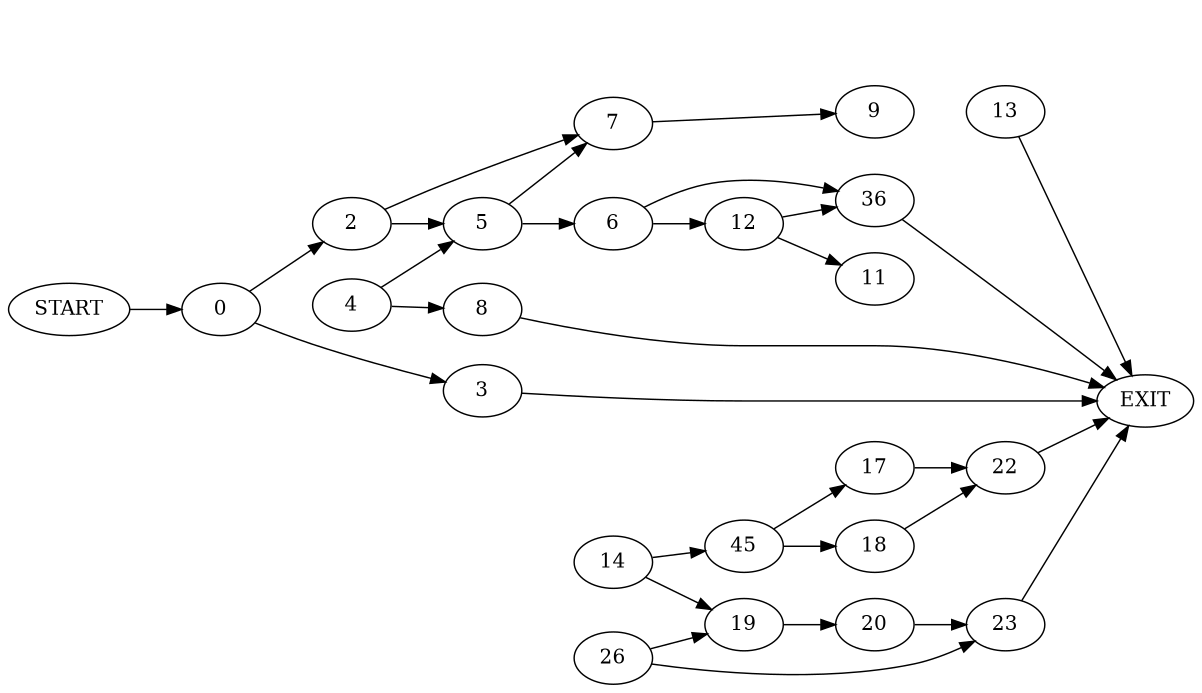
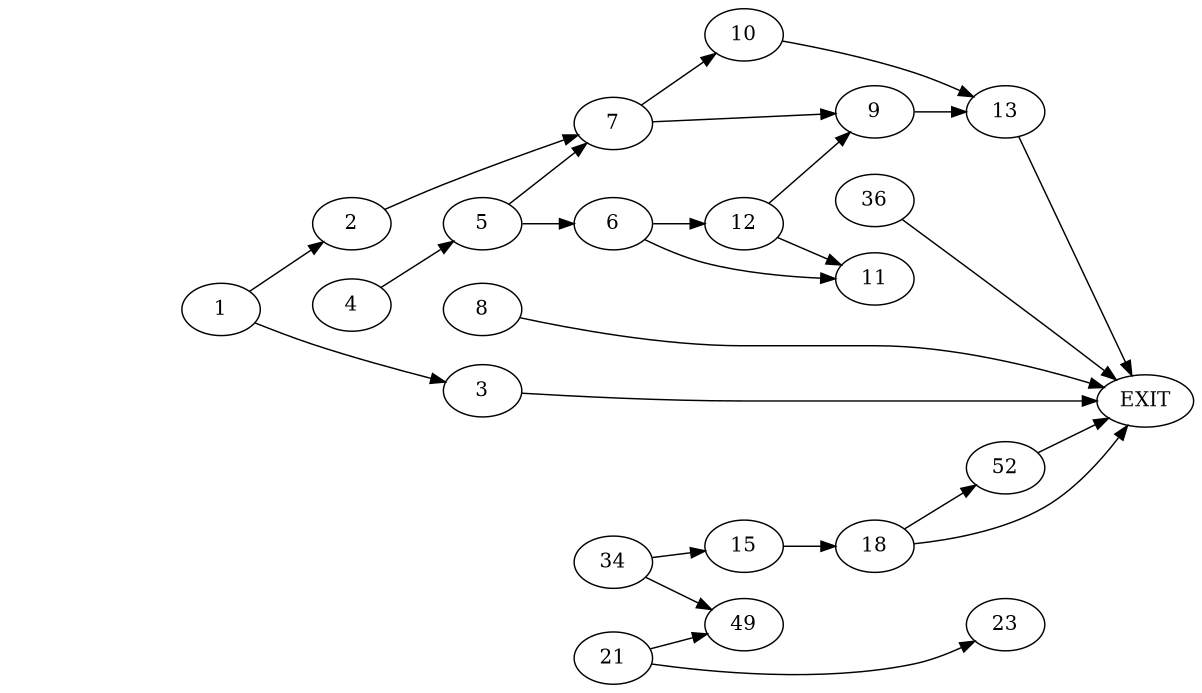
node "10": added
edge "9" -> "13": added
edge "6" -> "36": now "6" -> "11"
edge "12" -> "36": now "12" -> "9"
edge "2" -> "5": removed
edge "4" -> "8": removed
node "START": removed
node "0": label "0" -> "1"
node "17": removed
node "22": label "22" -> "52"
edge "23" -> "EXIT": now "18" -> "EXIT"
node "45": label "45" -> "15"
node "14": label "14" -> "34"
node "19": label "19" -> "49"
node "20": removed
node "26": label "26" -> "21"
